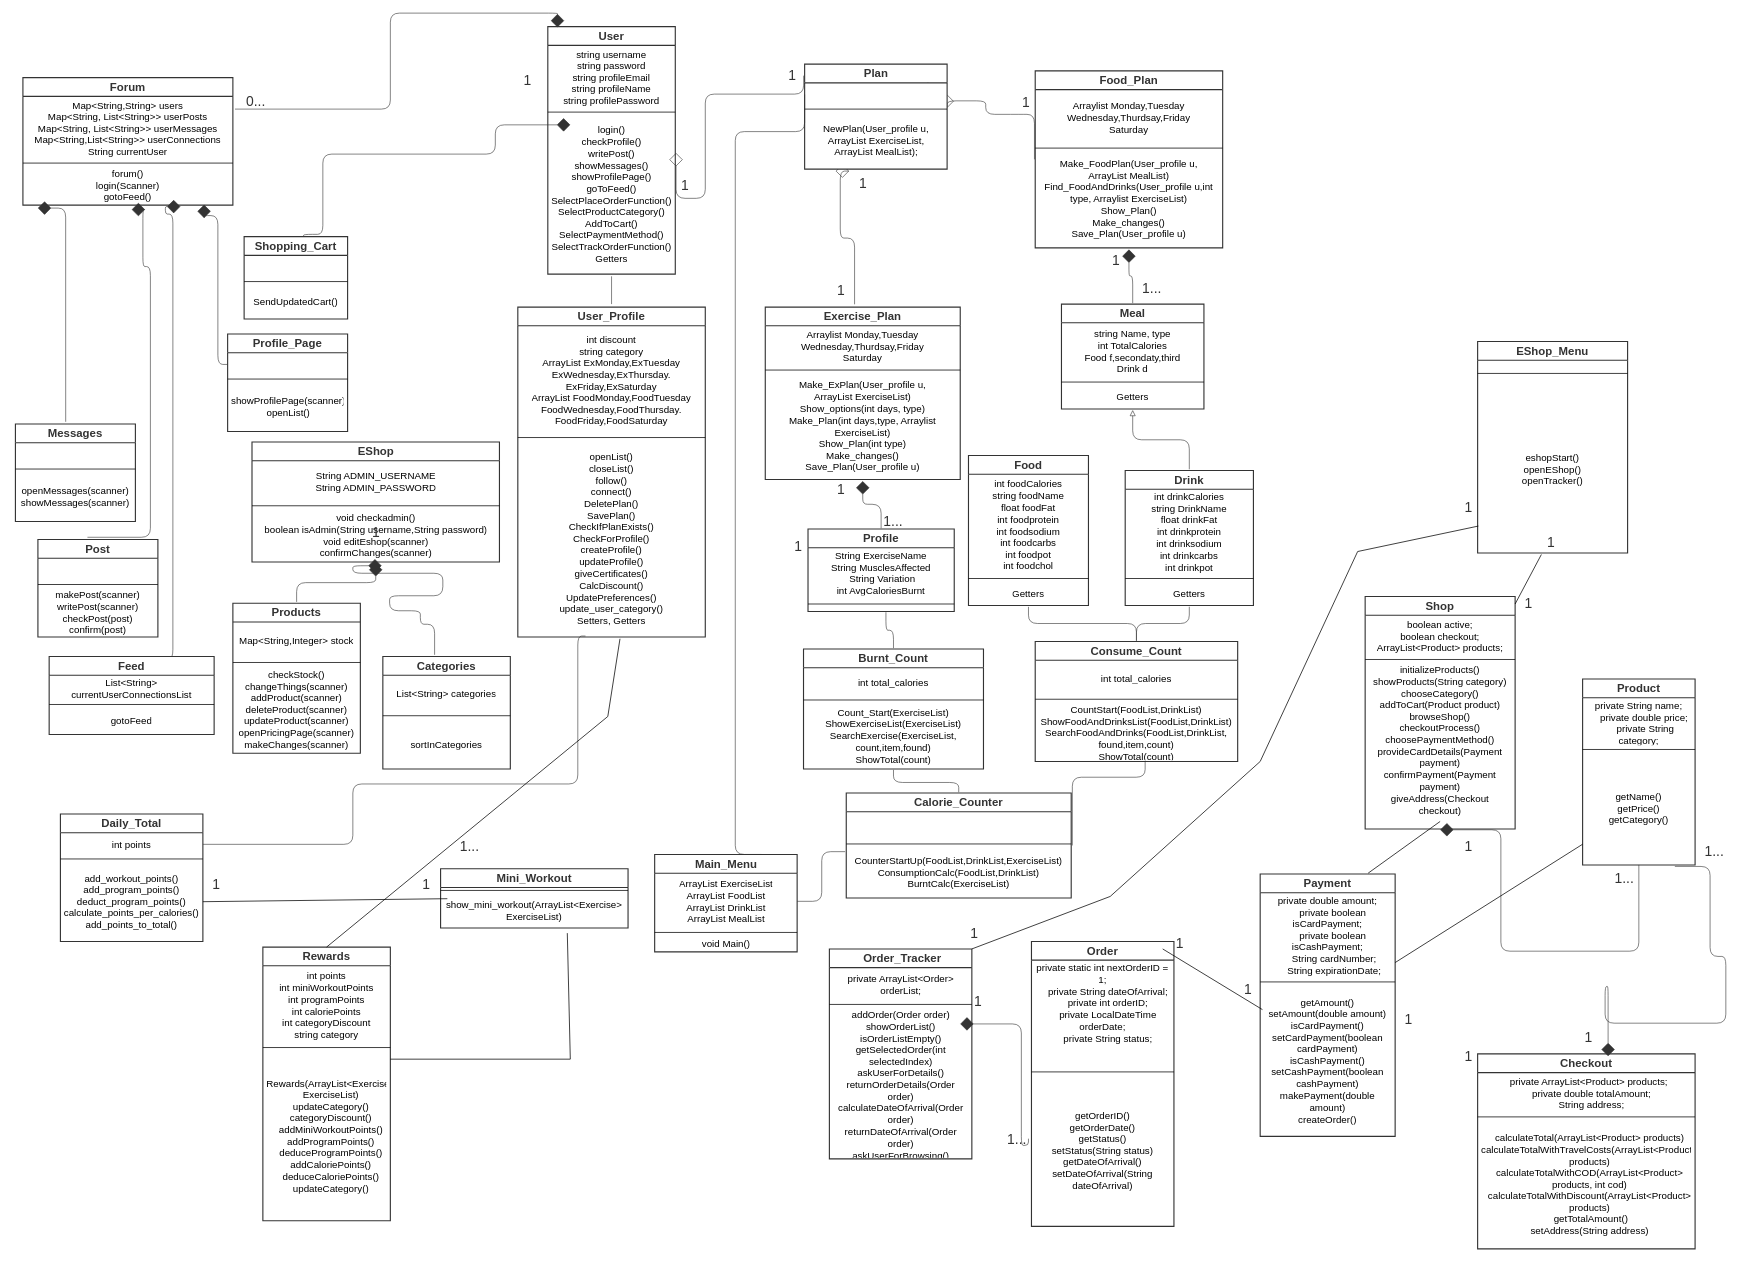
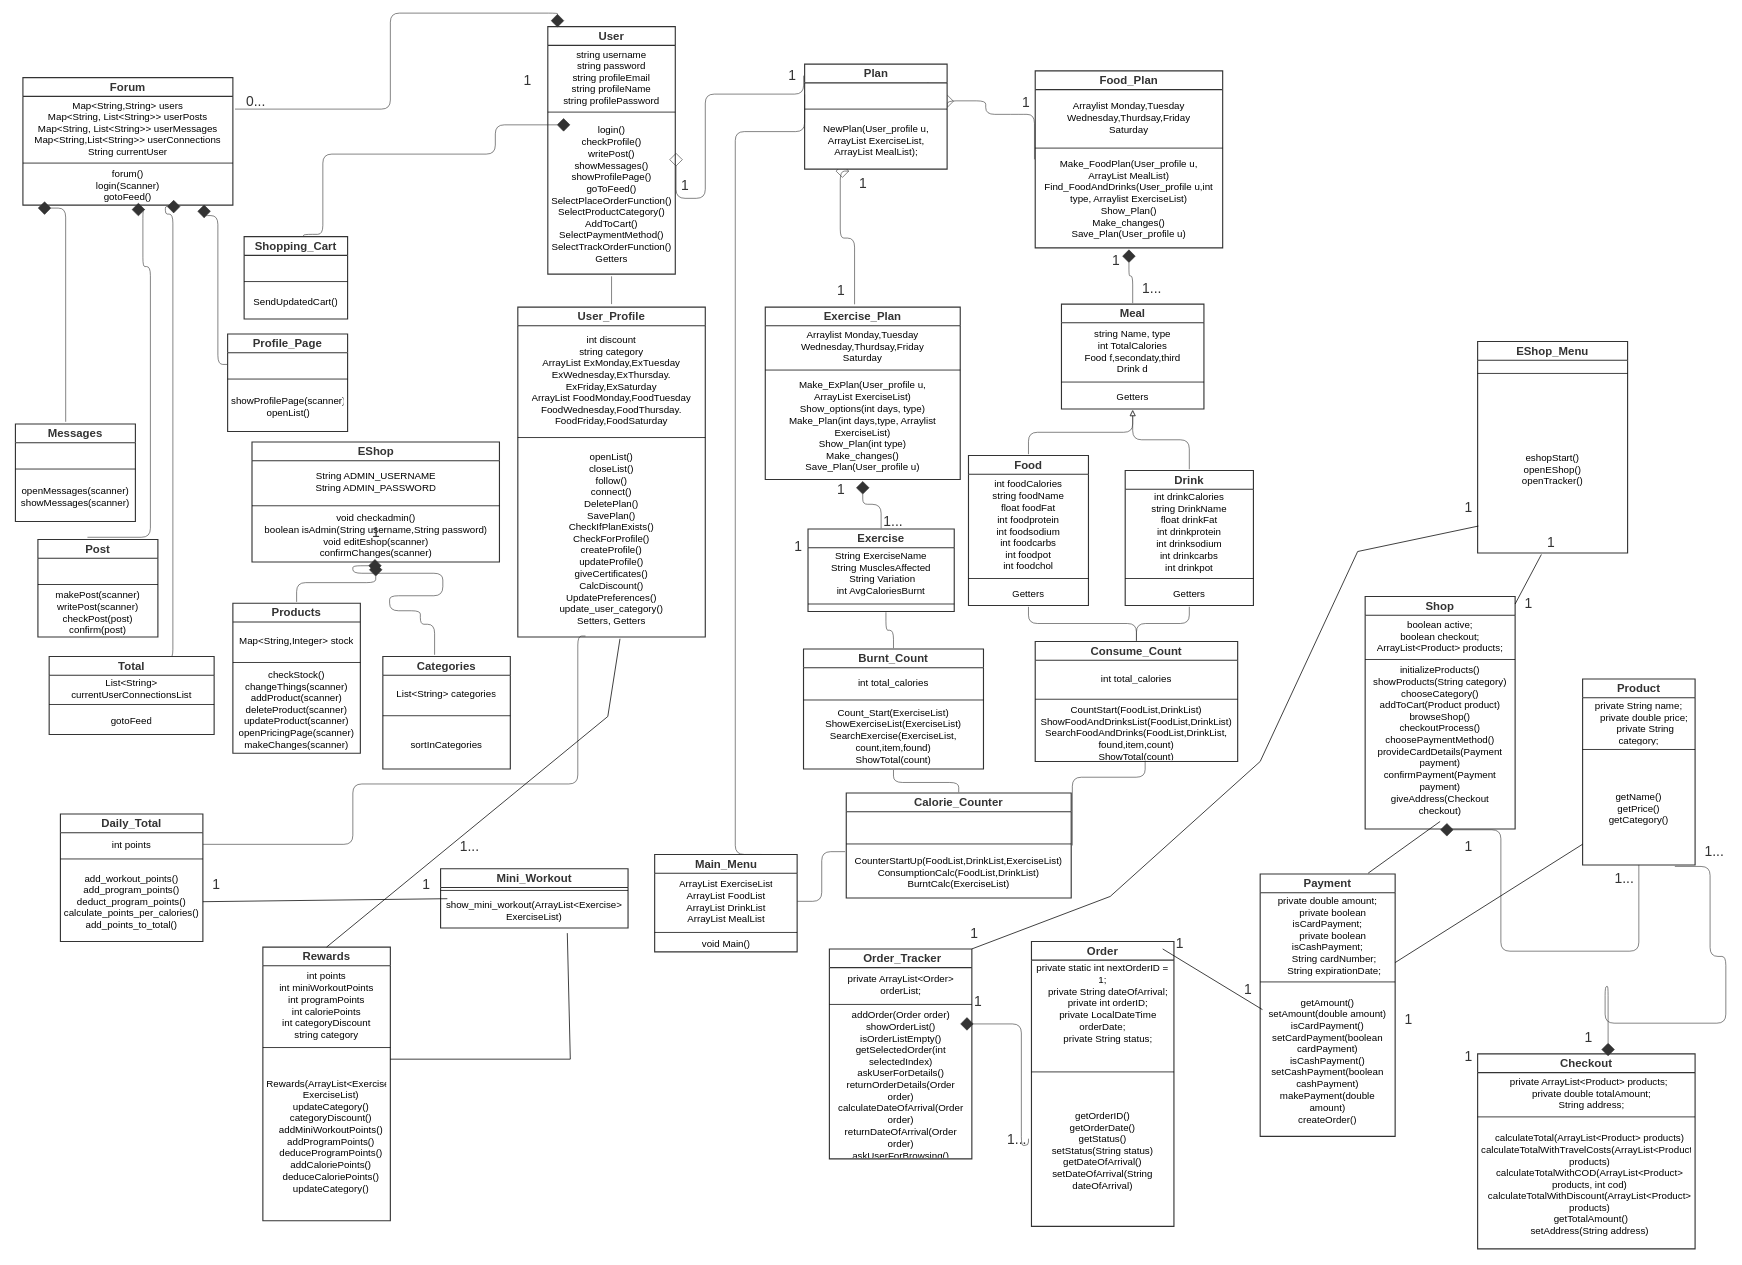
edge "Food" -> "Meal": added
node "Profile": label "Profile" -> "Exercise"
node "Feed": label "Feed" -> "Total"
